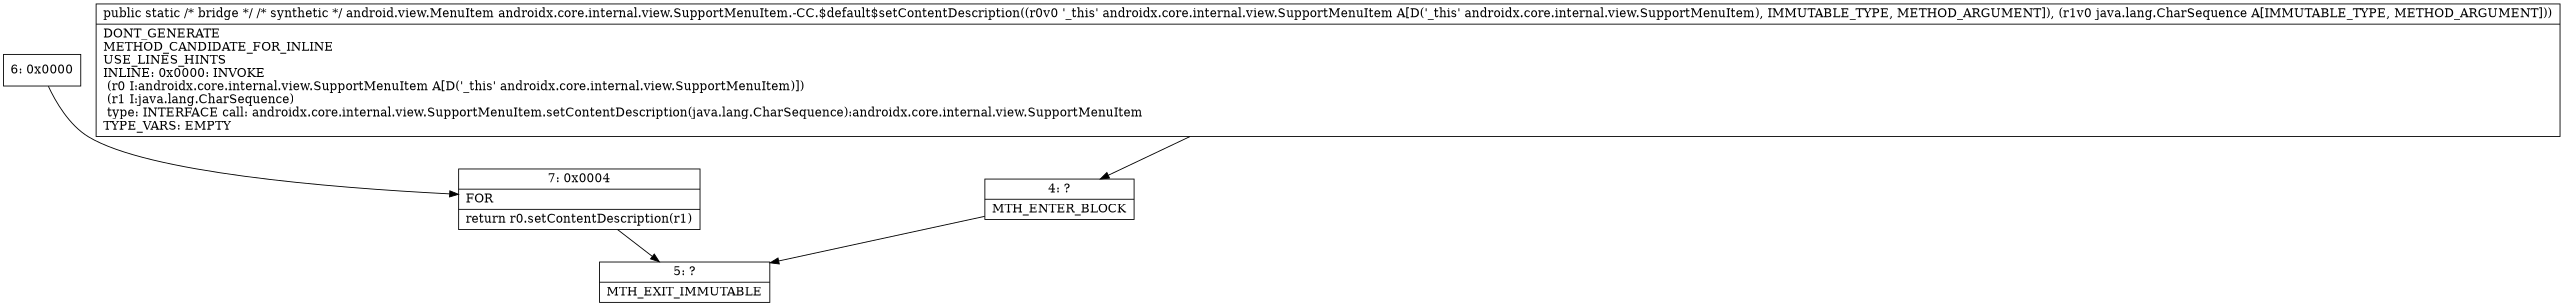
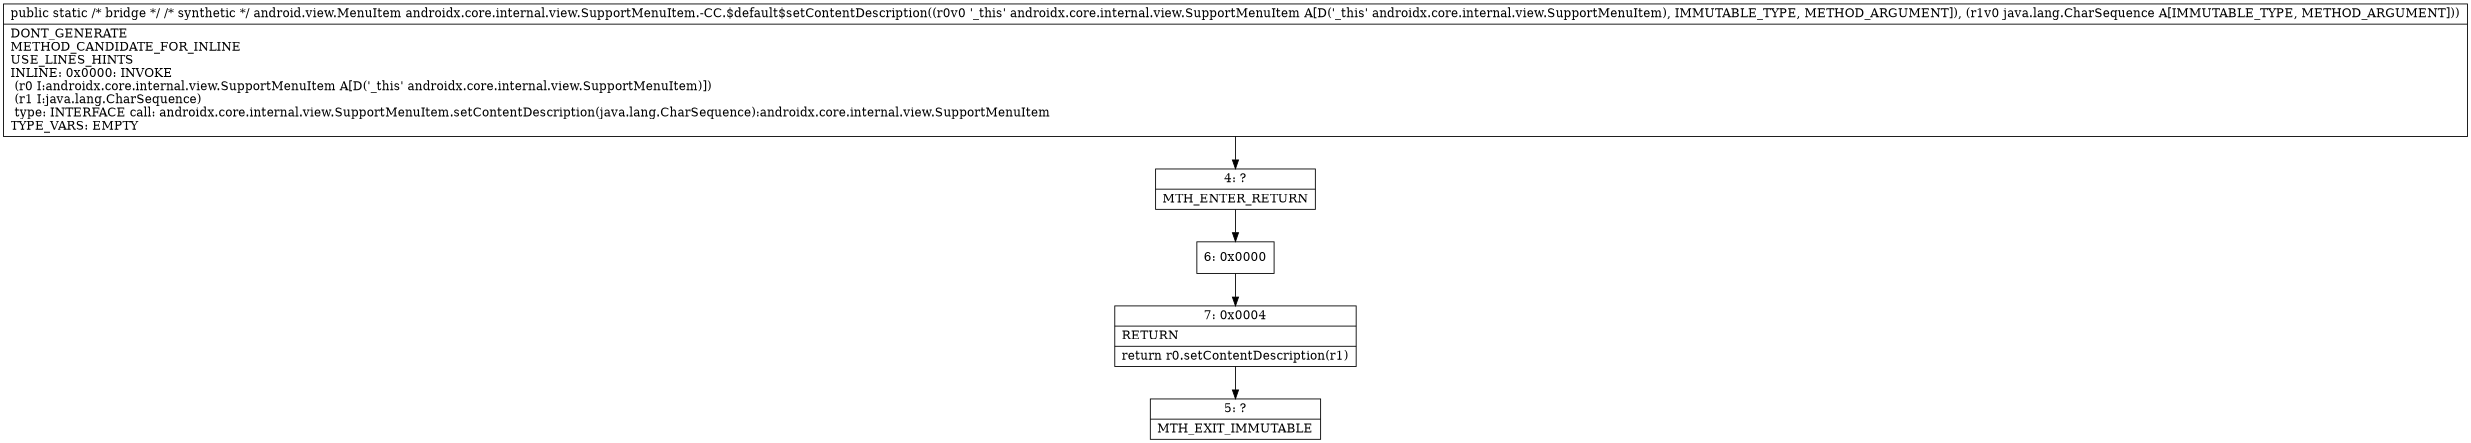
node "7: 0x0004": text "FOR" -> "RETURN"
node "4: ?": text "MTH_ENTER_BLOCK" -> "MTH_ENTER_RETURN"
edge "4: ?" -> "5: ?": now "4: ?" -> "6: 0x0000"
